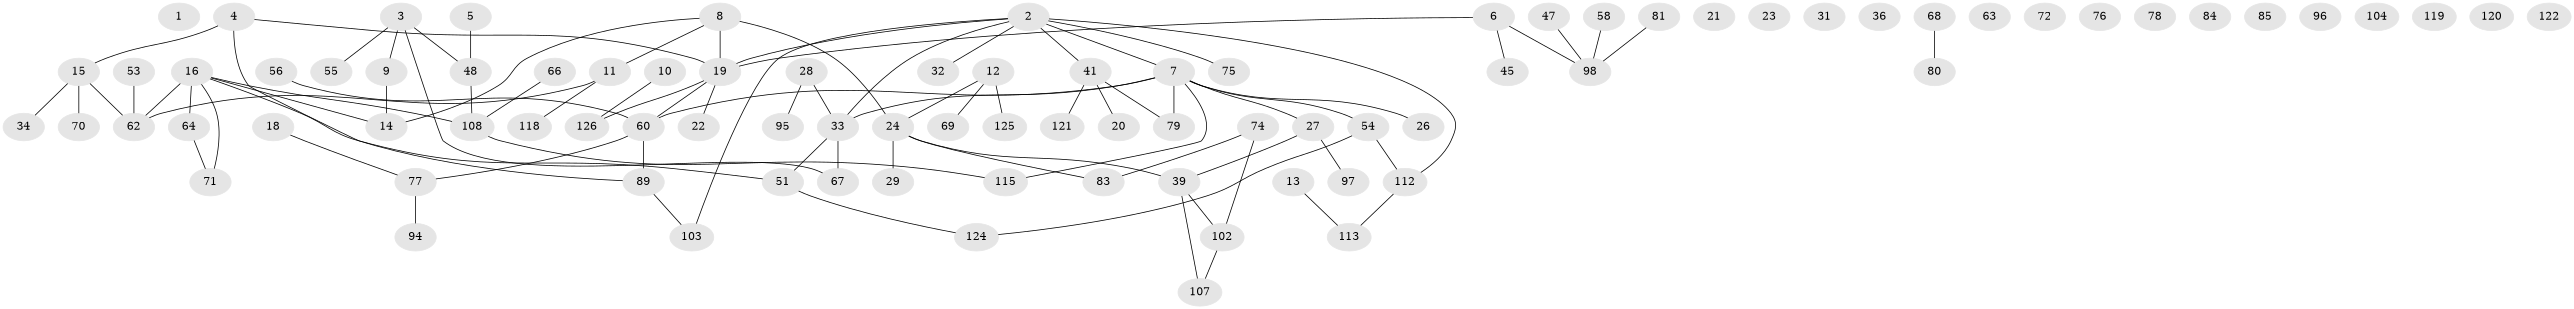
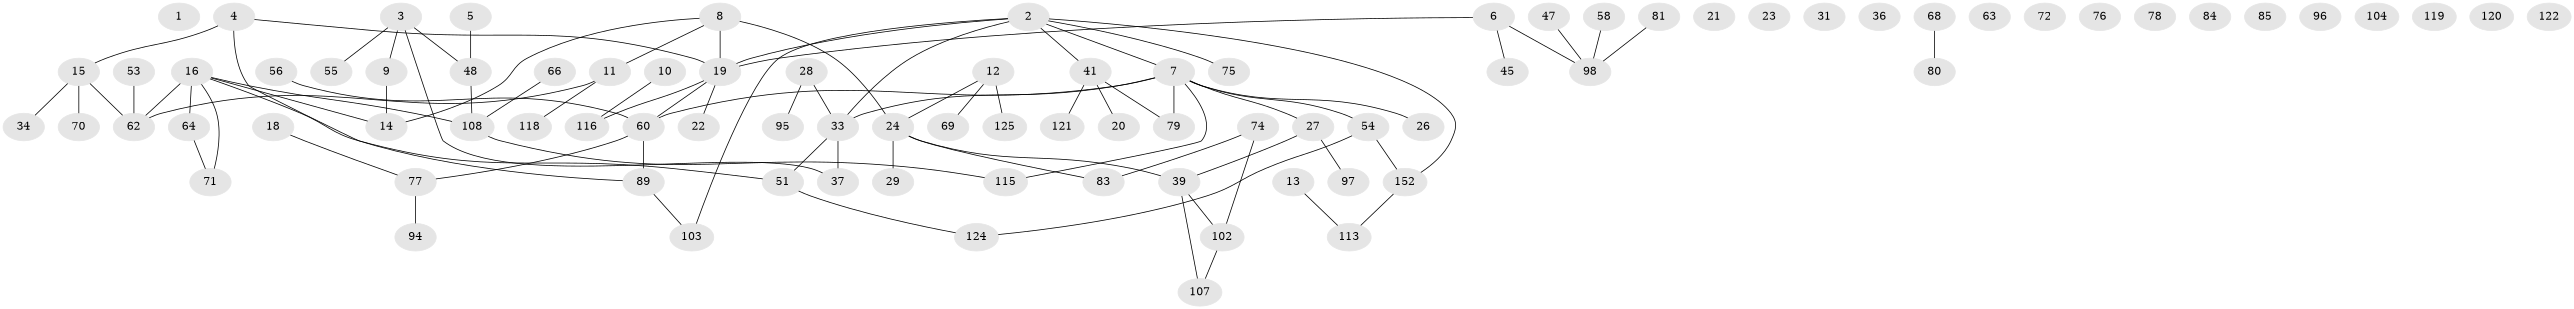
node "32": removed
node "126": label "126" -> "116"
node "67": label "67" -> "37"
node "112": label "112" -> "152"
